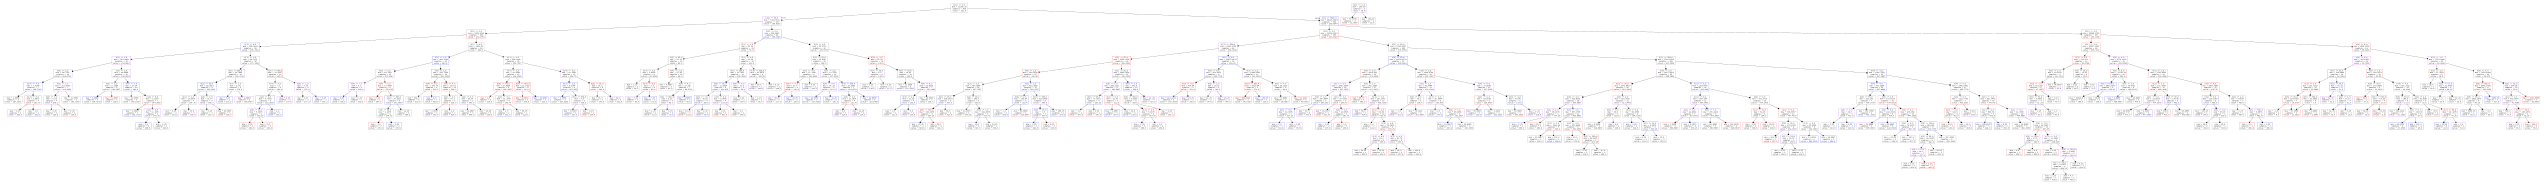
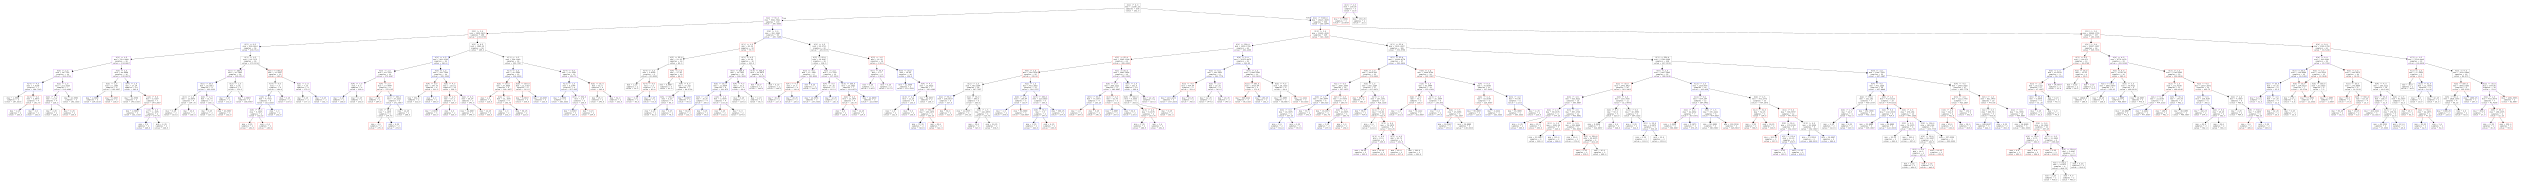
edge "X[2] <= 55.0 mse = 128.8809 samples = 19 value = 16.5263" -> "X[2] <= 2.5 mse = 101.6213 samples = 13 value = 12.3846": now "X[2] <= 55.0 mse = 128.8809 samples = 19 value = 16.5263" -> "X[5] <= 55.0 mse = 104.8163 samples = 7 value = 16.5714"
